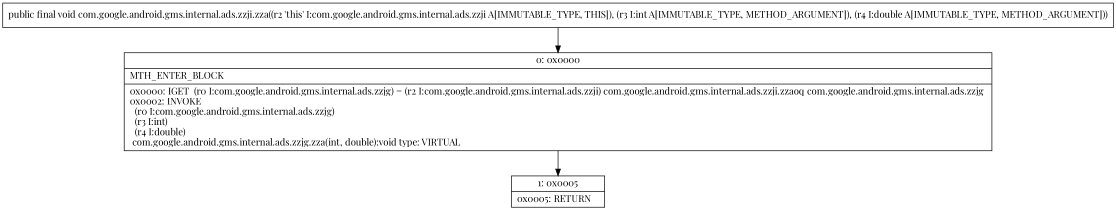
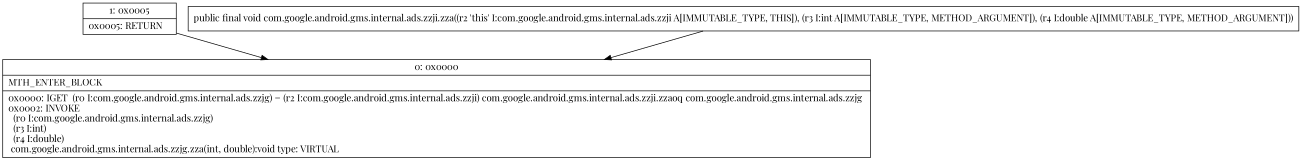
edge "0: 0x0000" -> "1: 0x0005": reversed
